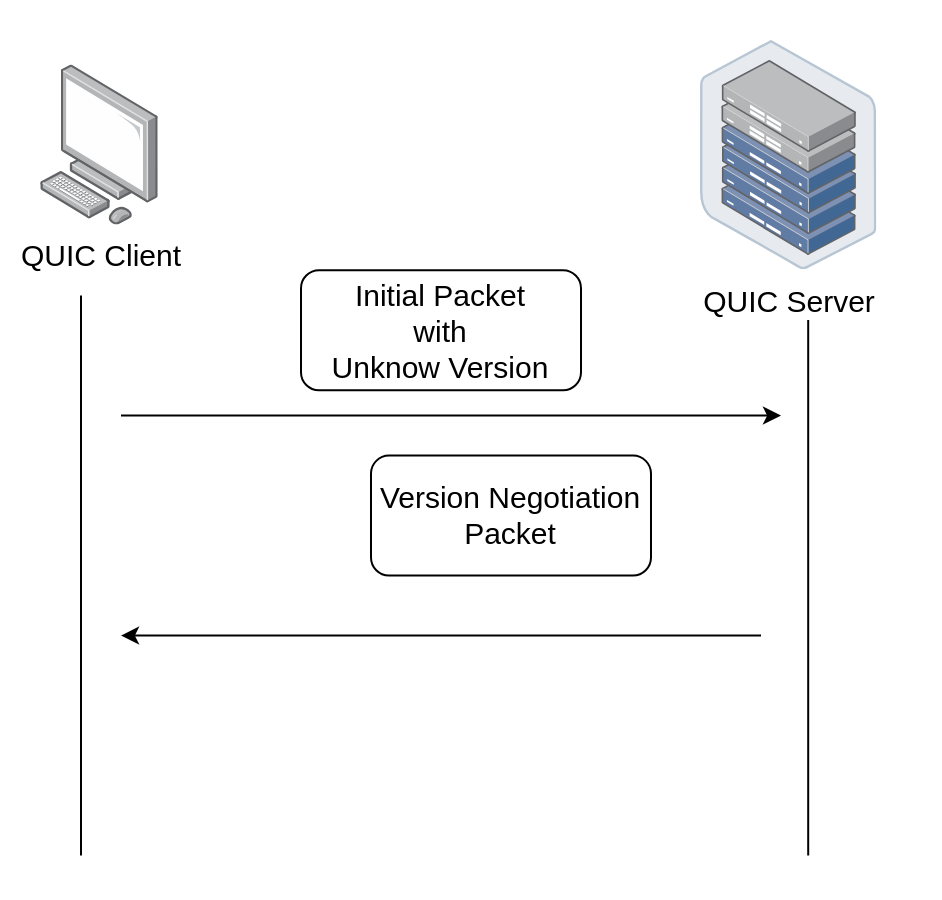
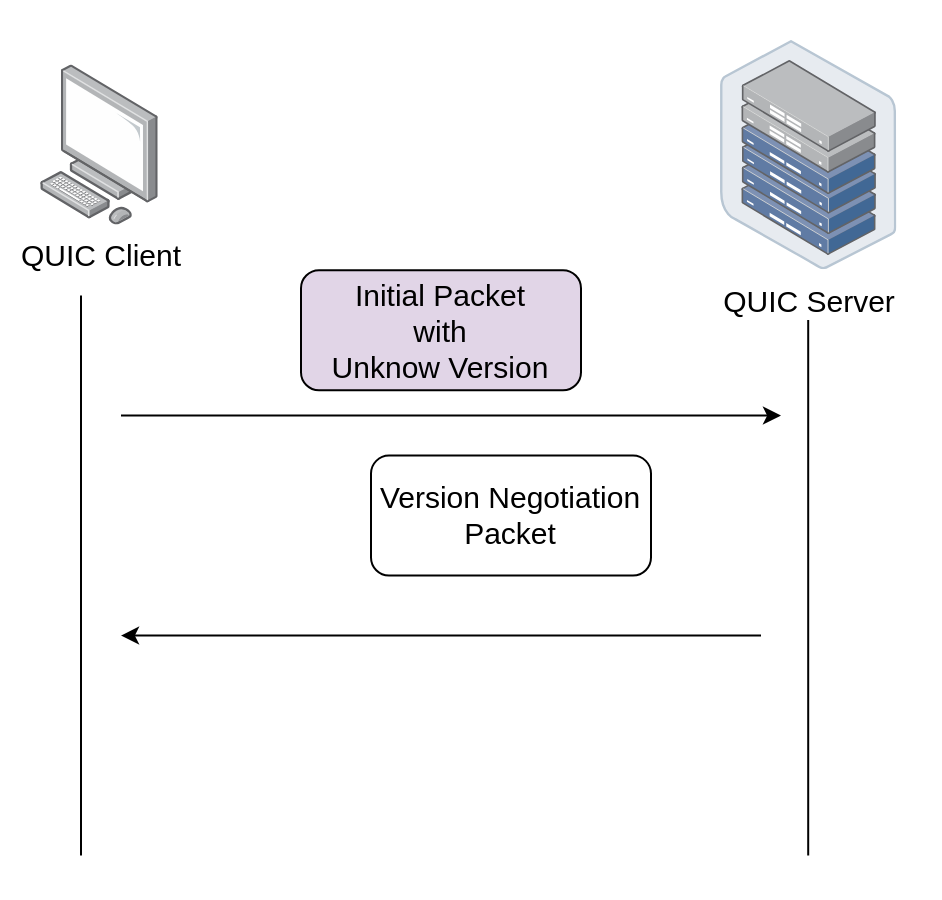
node "QUIC Server": moved (789, 156) -> (809, 156)
node "Initial Packet with Unknow Version": fillcolor #ffffff -> #e1d5e7
